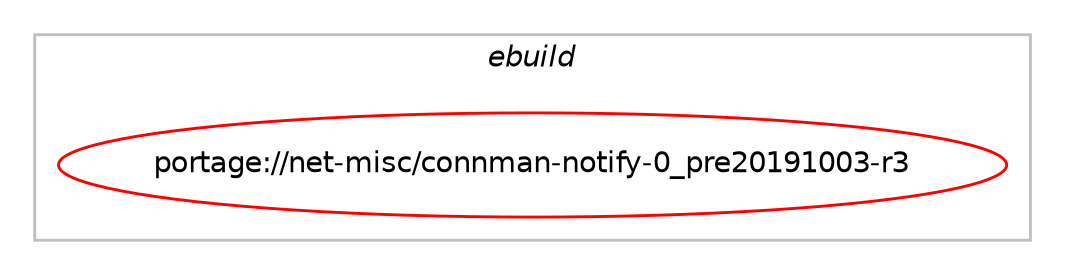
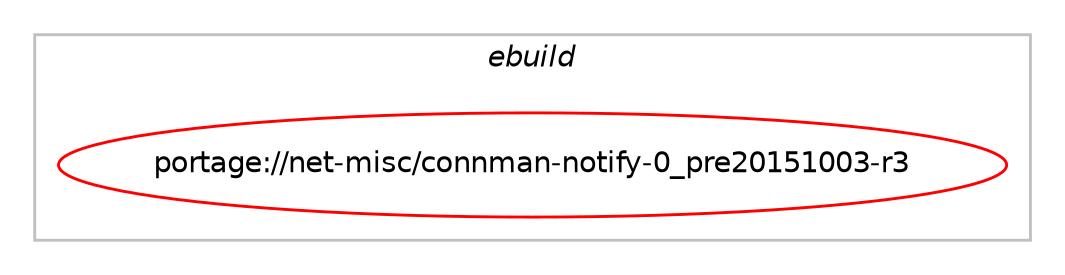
node "portage://net-misc/connman-notify-0_pre20191003-r3": label "portage://net-misc/connman-notify-0_pre20191003-r3" -> "portage://net-misc/connman-notify-0_pre20151003-r3"
